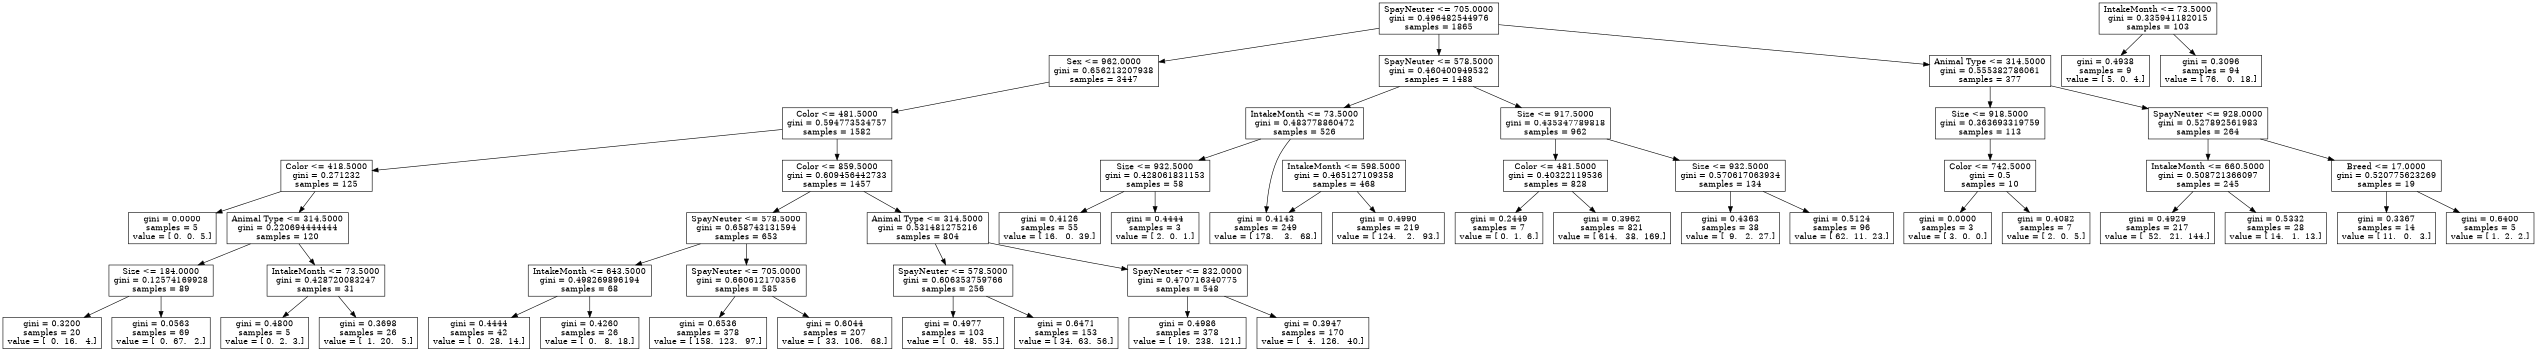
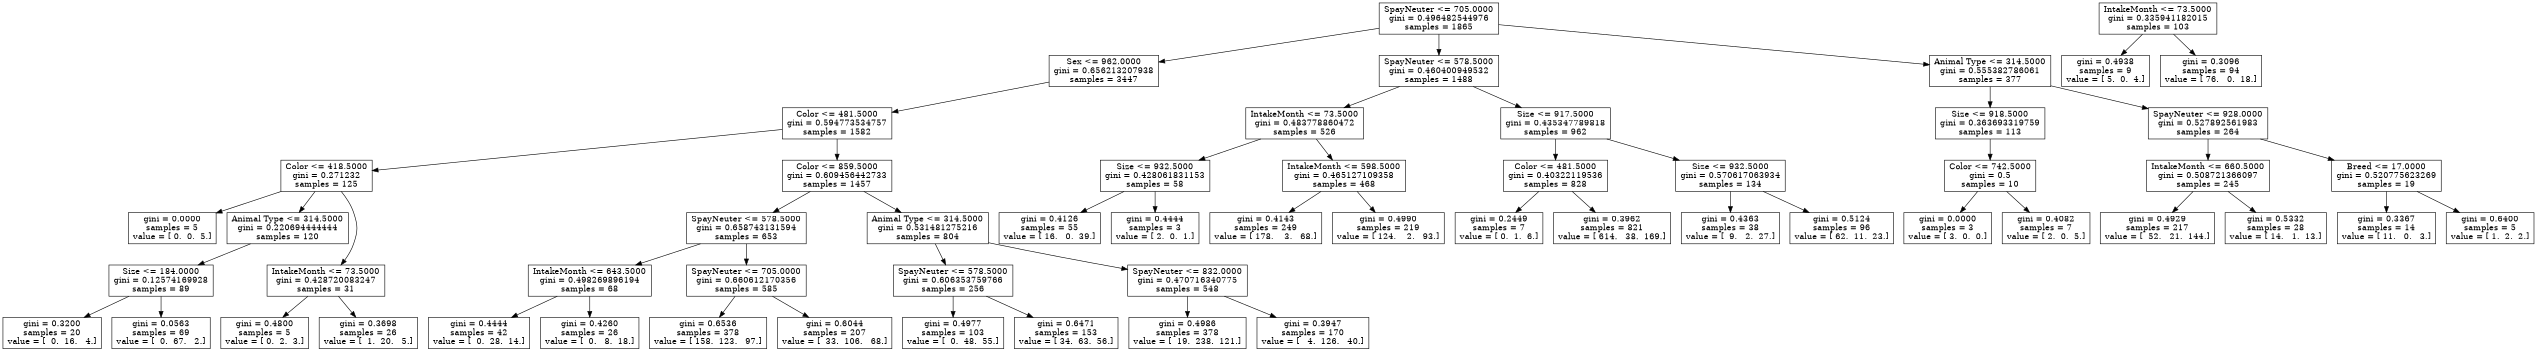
edge "IntakeMonth <= 73.5000 gini = 0.483778860472 samples = 526" -> "gini = 0.4143 samples = 249 value = [ 178.    3.   68.]": now "IntakeMonth <= 73.5000 gini = 0.483778860472 samples = 526" -> "IntakeMonth <= 598.5000 gini = 0.465127109358 samples = 468"
edge "Animal Type <= 314.5000 gini = 0.220694444444 samples = 120" -> "IntakeMonth <= 73.5000 gini = 0.428720083247 samples = 31": now "Color <= 418.5000 gini = 0.271232 samples = 125" -> "IntakeMonth <= 73.5000 gini = 0.428720083247 samples = 31"
